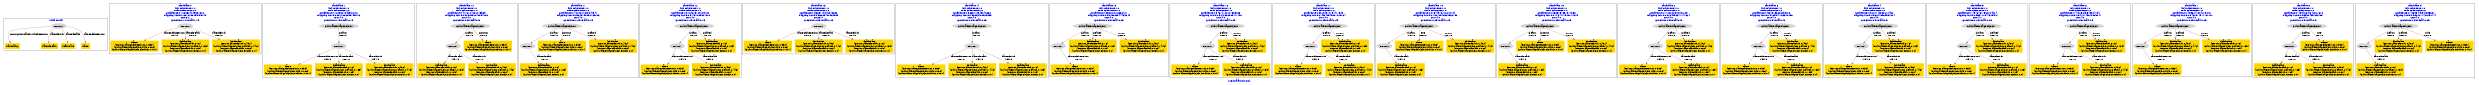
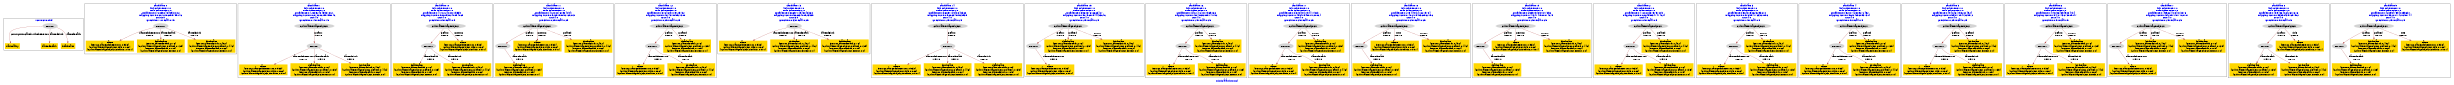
cluster "1-title model": label "1-title model" -> "1-correct model"
node "name": removed
